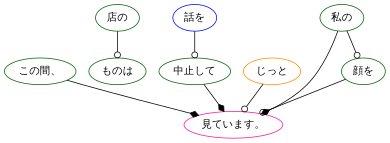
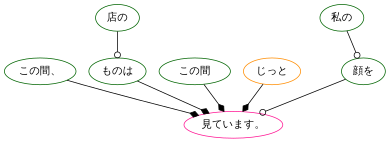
node "話を": removed
node "中止して": label "中止して" -> "この間"
edge "私の" -> "見ています。": now "ものは" -> "見ています。"
edge "じっと" -> "見ています。": arrowhead odot -> diamond
